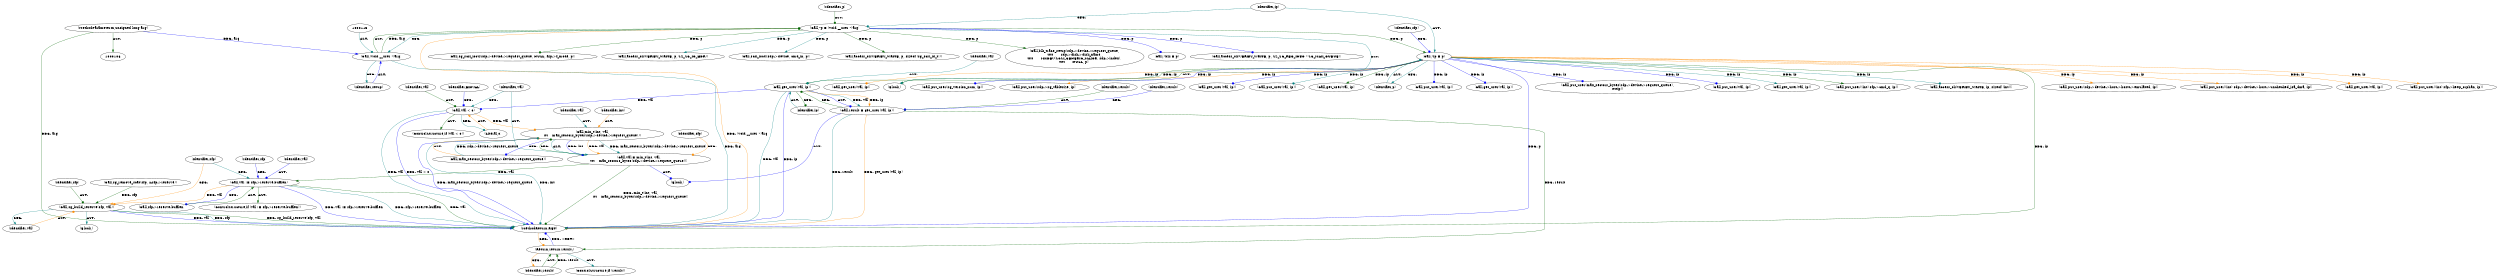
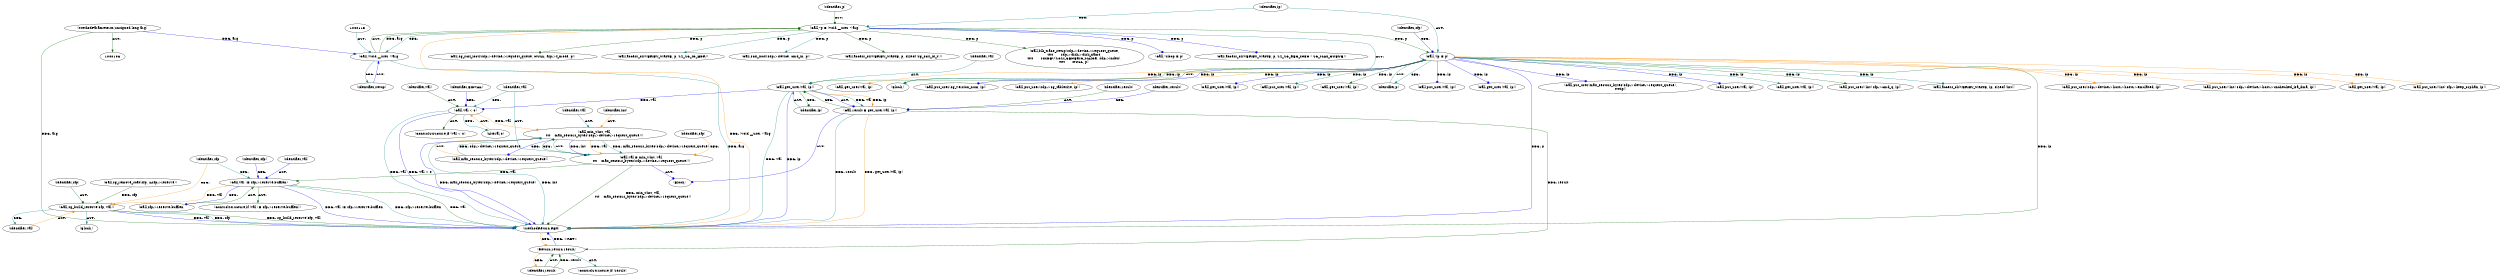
node "(Call,*blk = p)": label "(Call,*blk = p)" -> "(Call,*siocp = p)"
edge "(Call,*ip = p)" -> "(Call,put_user((int) sfp->keep_orphan, ip))": label "DDG: ip" -> "CFG: ip"
